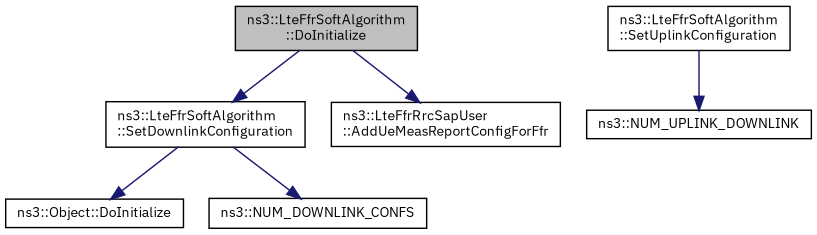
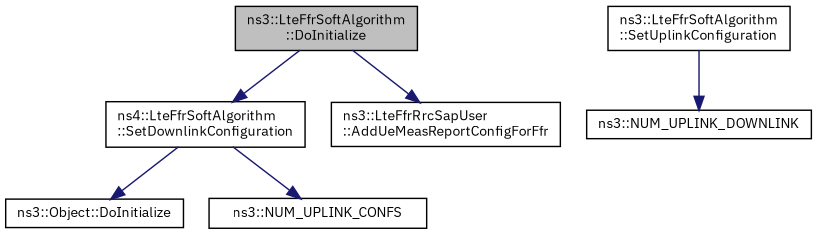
node "ns3::LteFfrSoftAlgorithm ::SetDownlinkConfiguration": label "ns3::LteFfrSoftAlgorithm ::SetDownlinkConfiguration" -> "ns4::LteFfrSoftAlgorithm ::SetDownlinkConfiguration"
node "ns3::NUM_DOWNLINK_CONFS": label "ns3::NUM_DOWNLINK_CONFS" -> "ns3::NUM_UPLINK_CONFS"
